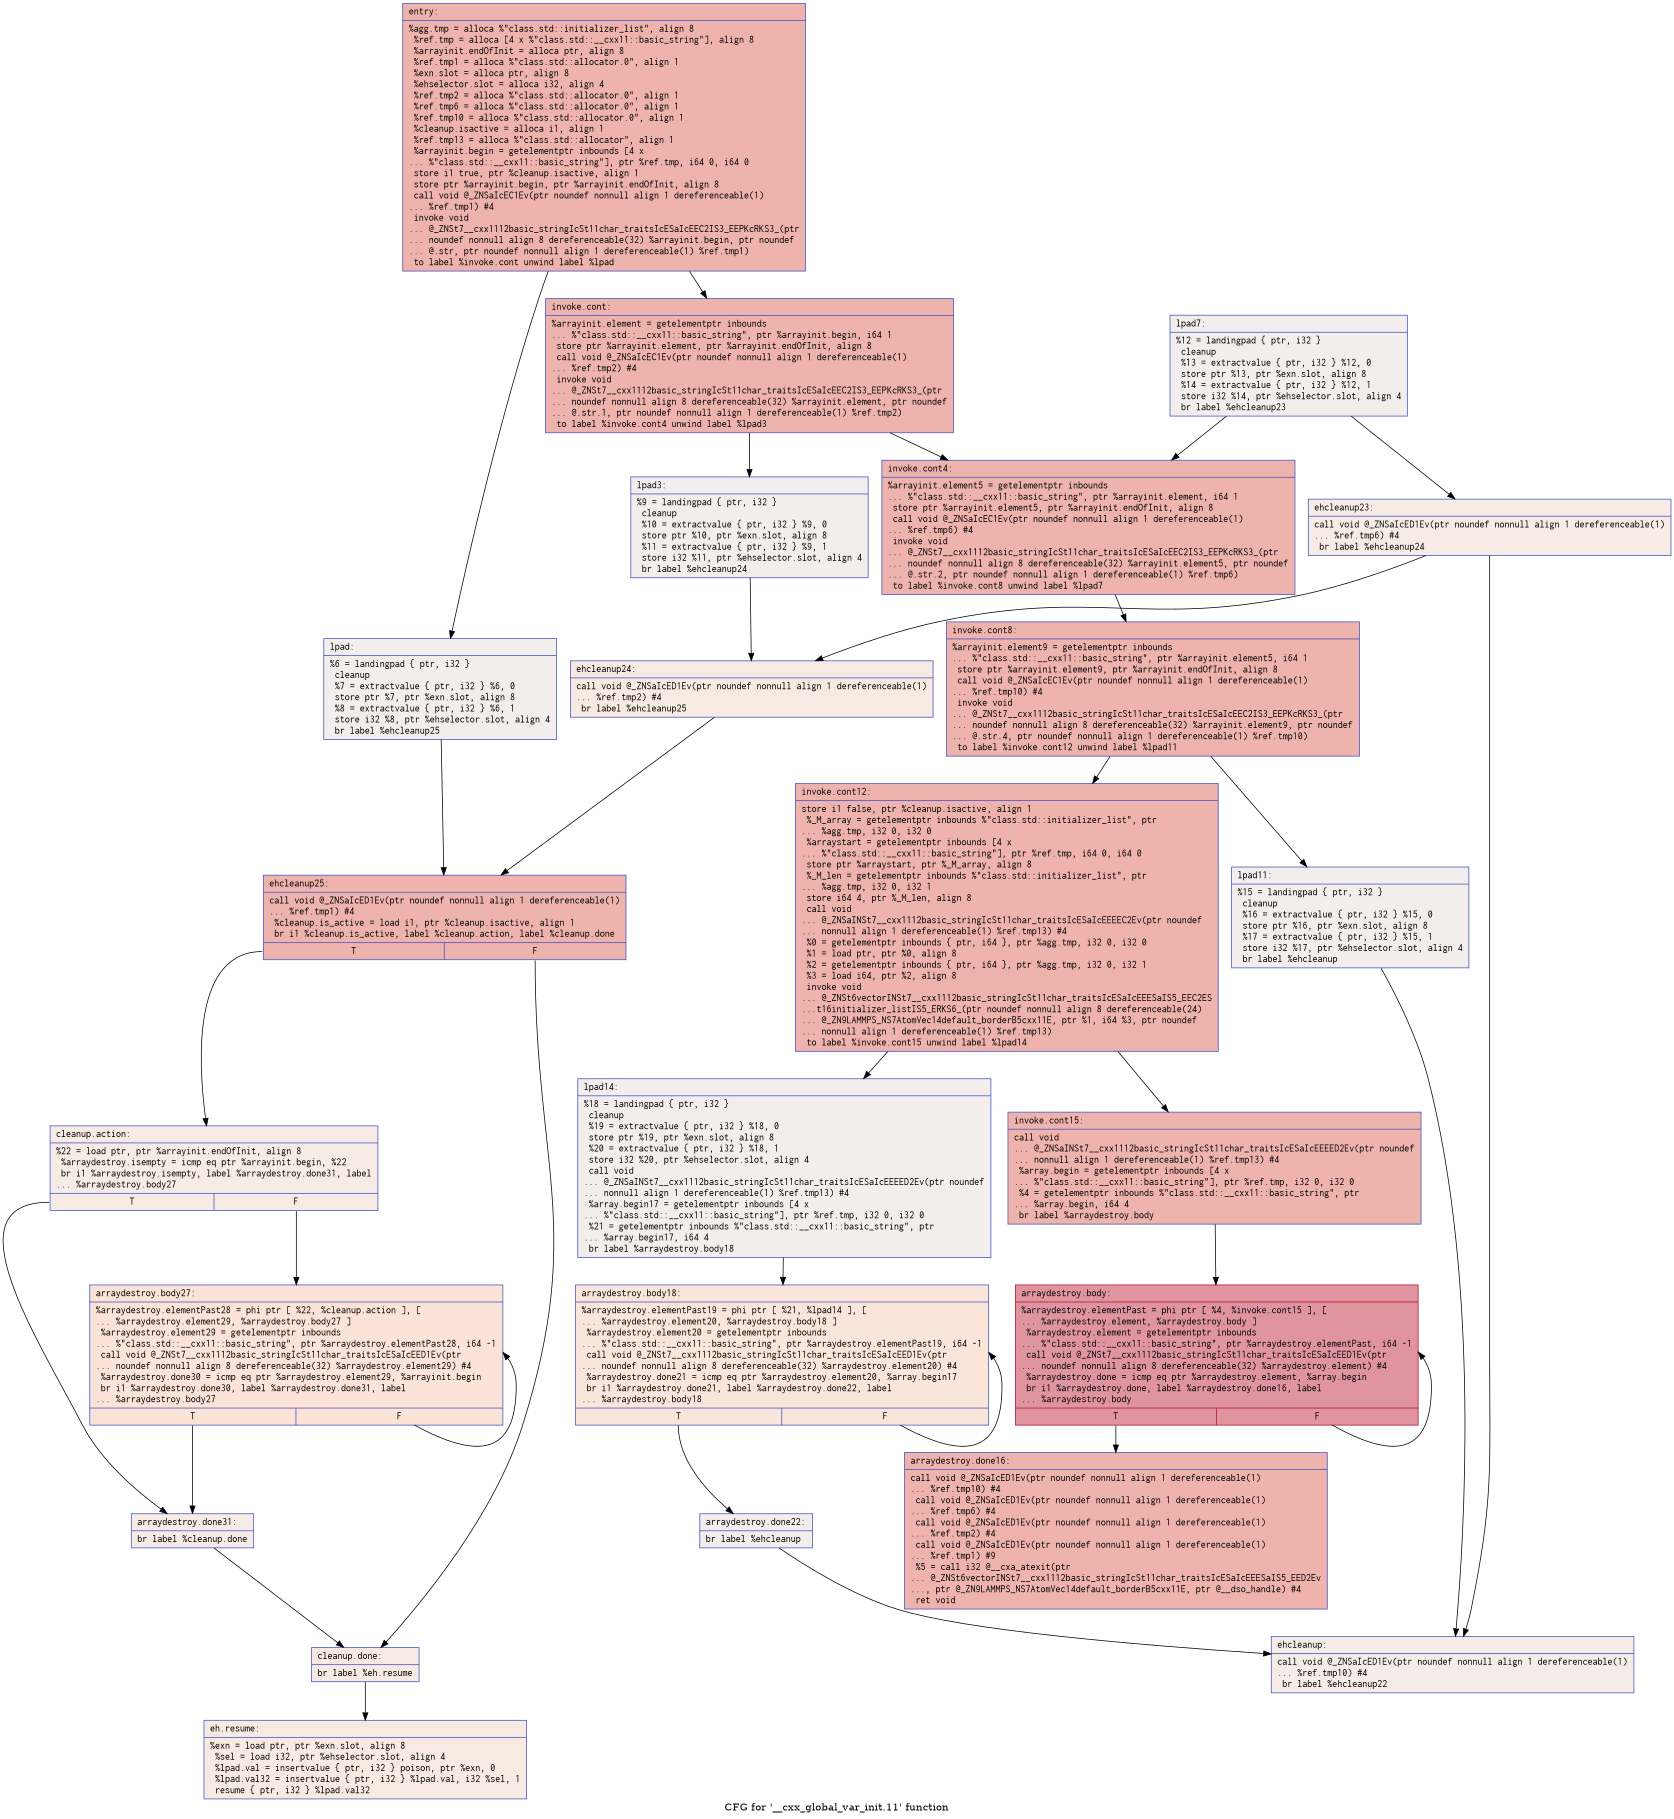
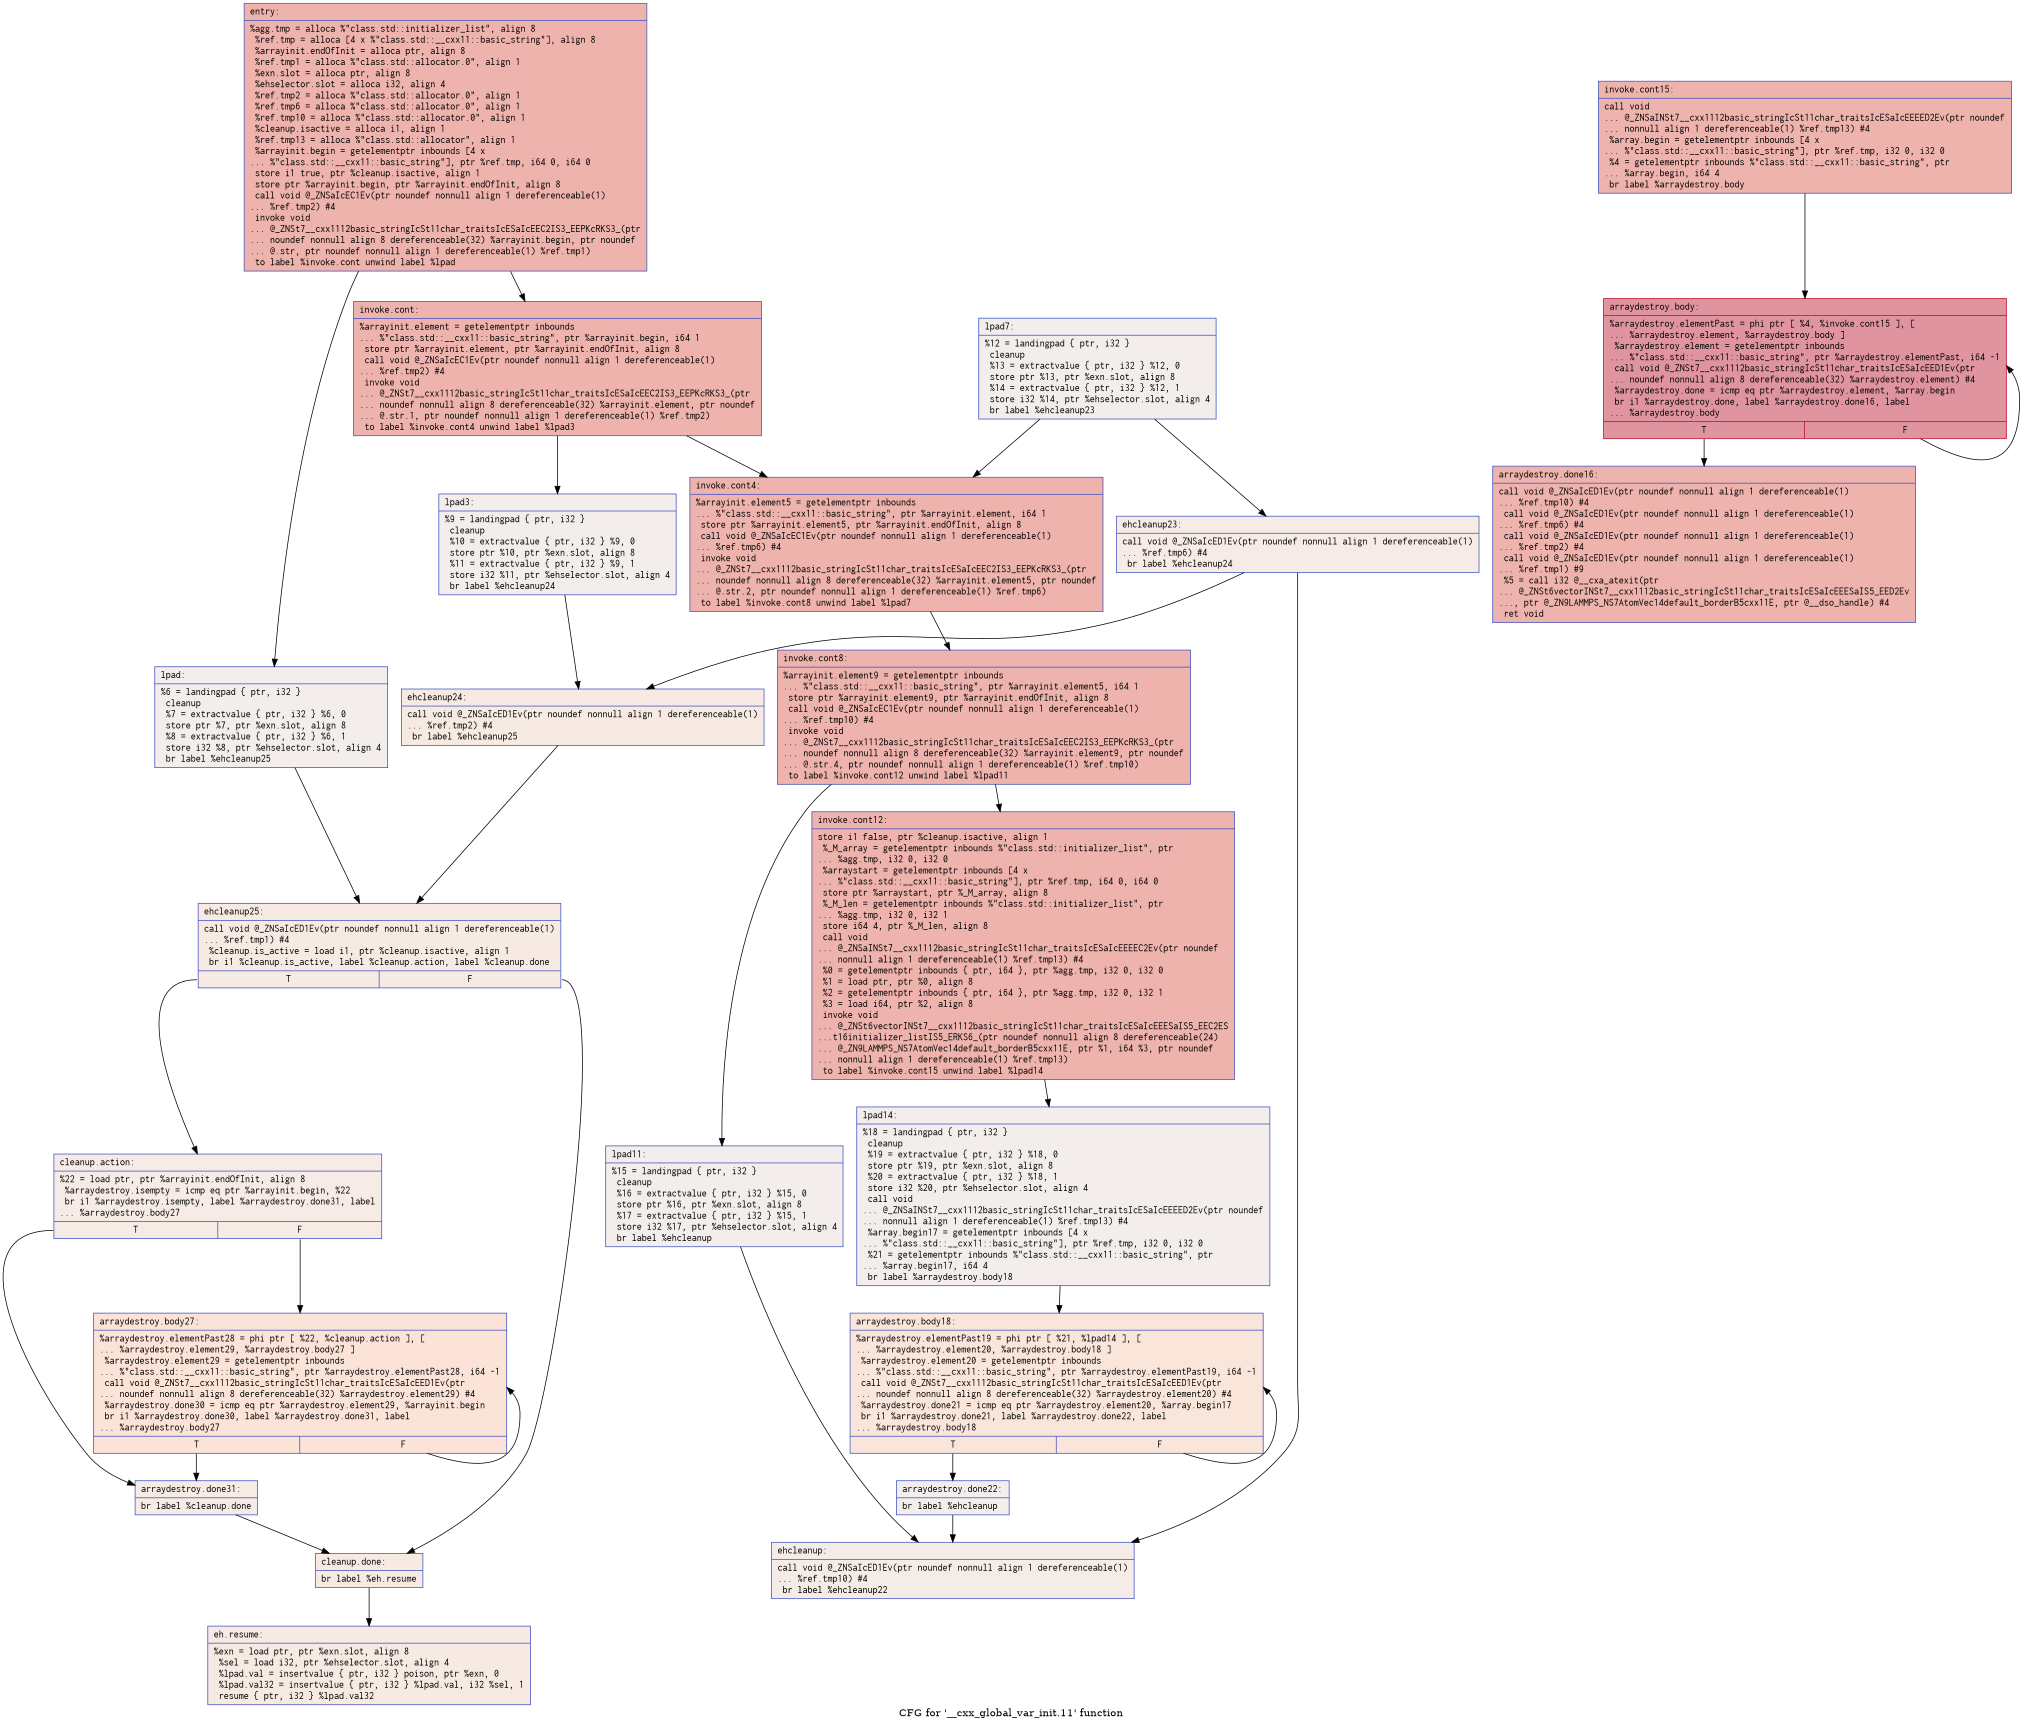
node "entry:": text "... %ref.tmp1) #4" -> "... %ref.tmp2) #4"
node "ehcleanup25:": fillcolor #d6524470 -> #eed0c070
edge "invoke.cont12:" -> "invoke.cont15:": removed
